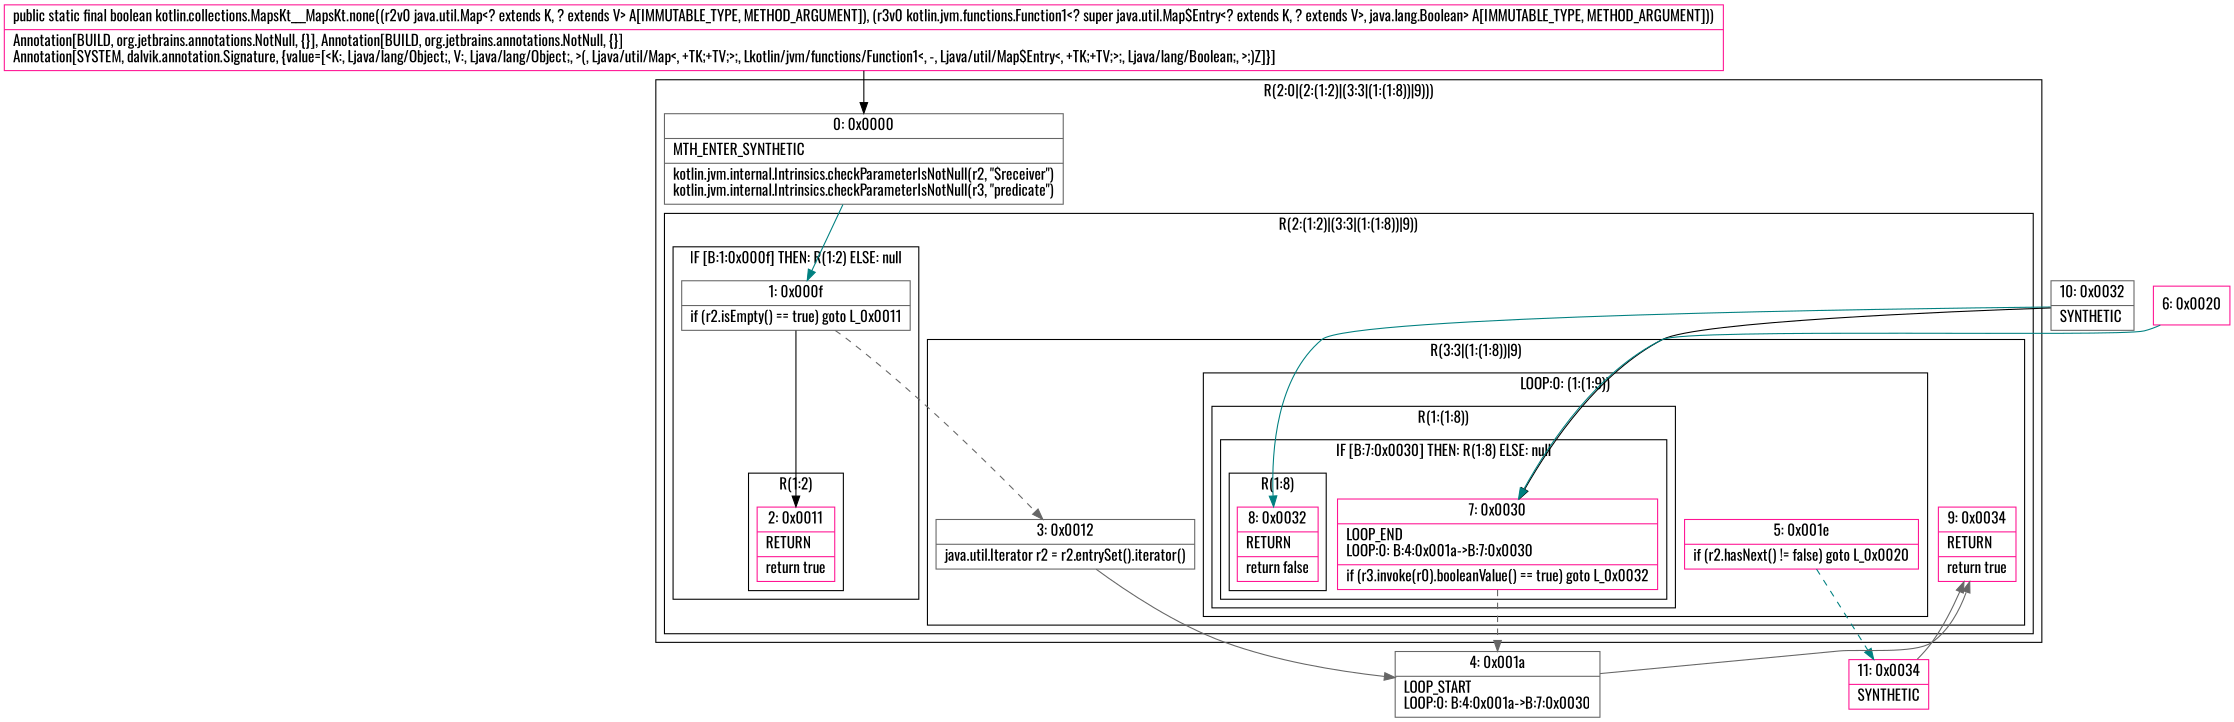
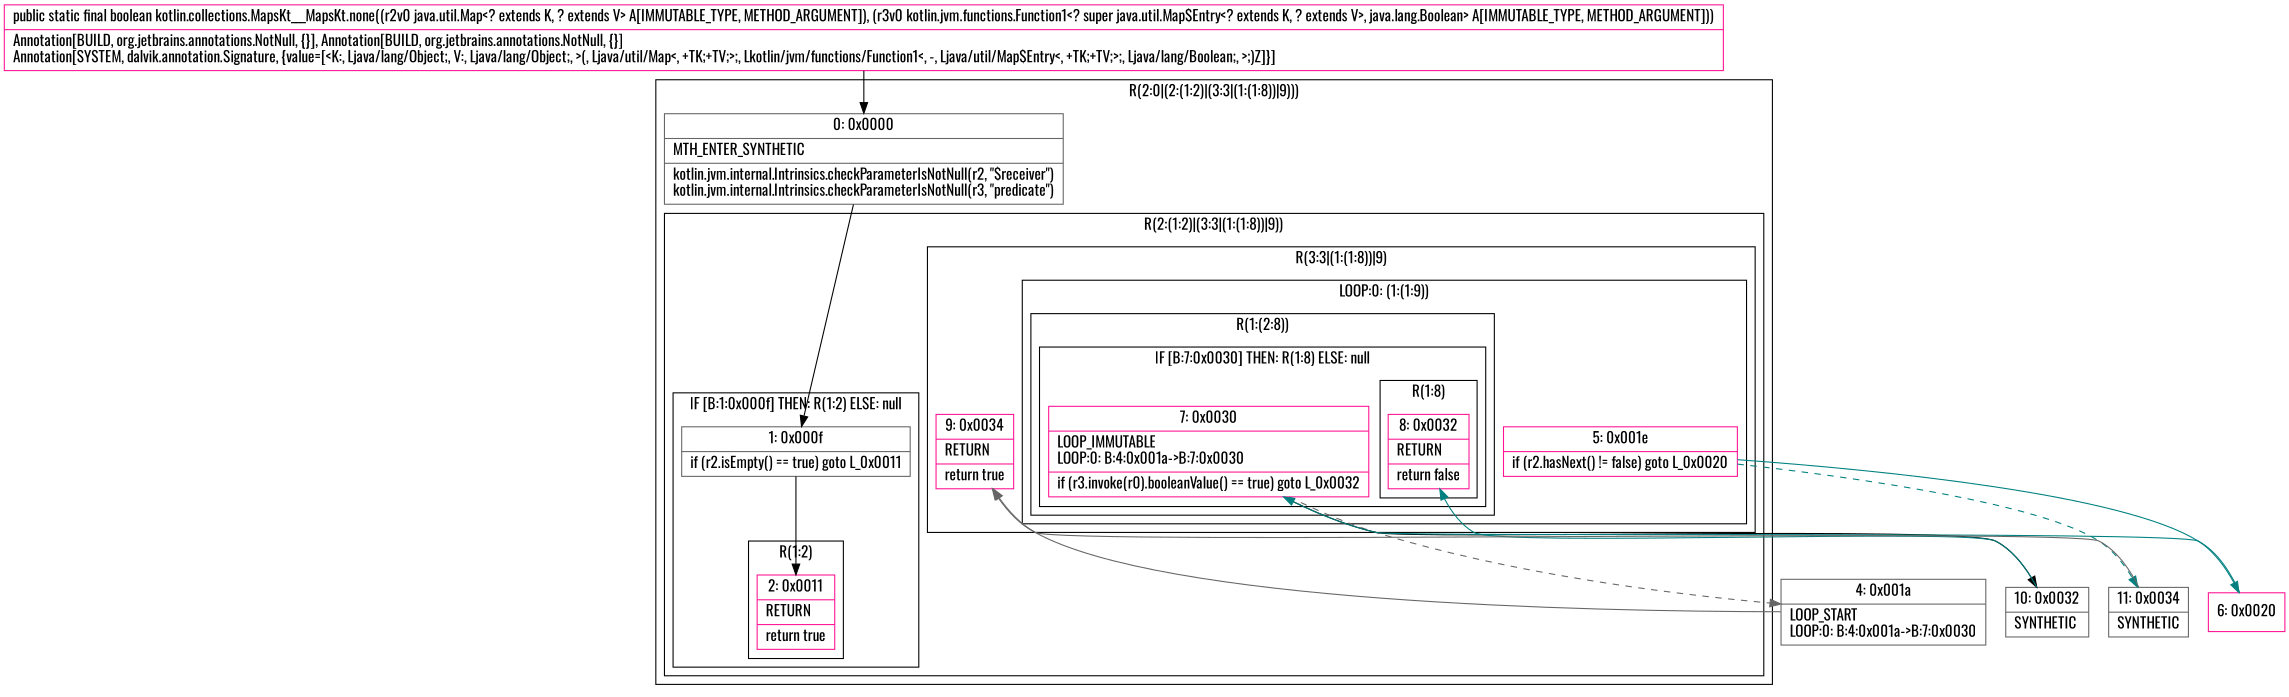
edge "0: 0x0000" -> "1: 0x000f": color teal -> black
edge "10: 0x0032" -> "7: 0x0030": reversed
cluster "R(1:(1:8))": label "R(1:(1:8))" -> "R(1:(2:8))"
edge "5: 0x001e" -> "6: 0x0020": added
node "7: 0x0030": text "LOOP_END" -> "LOOP_IMMUTABLE"
node "3: 0x0012": removed
node "11: 0x0034": color deeppink -> gray40
